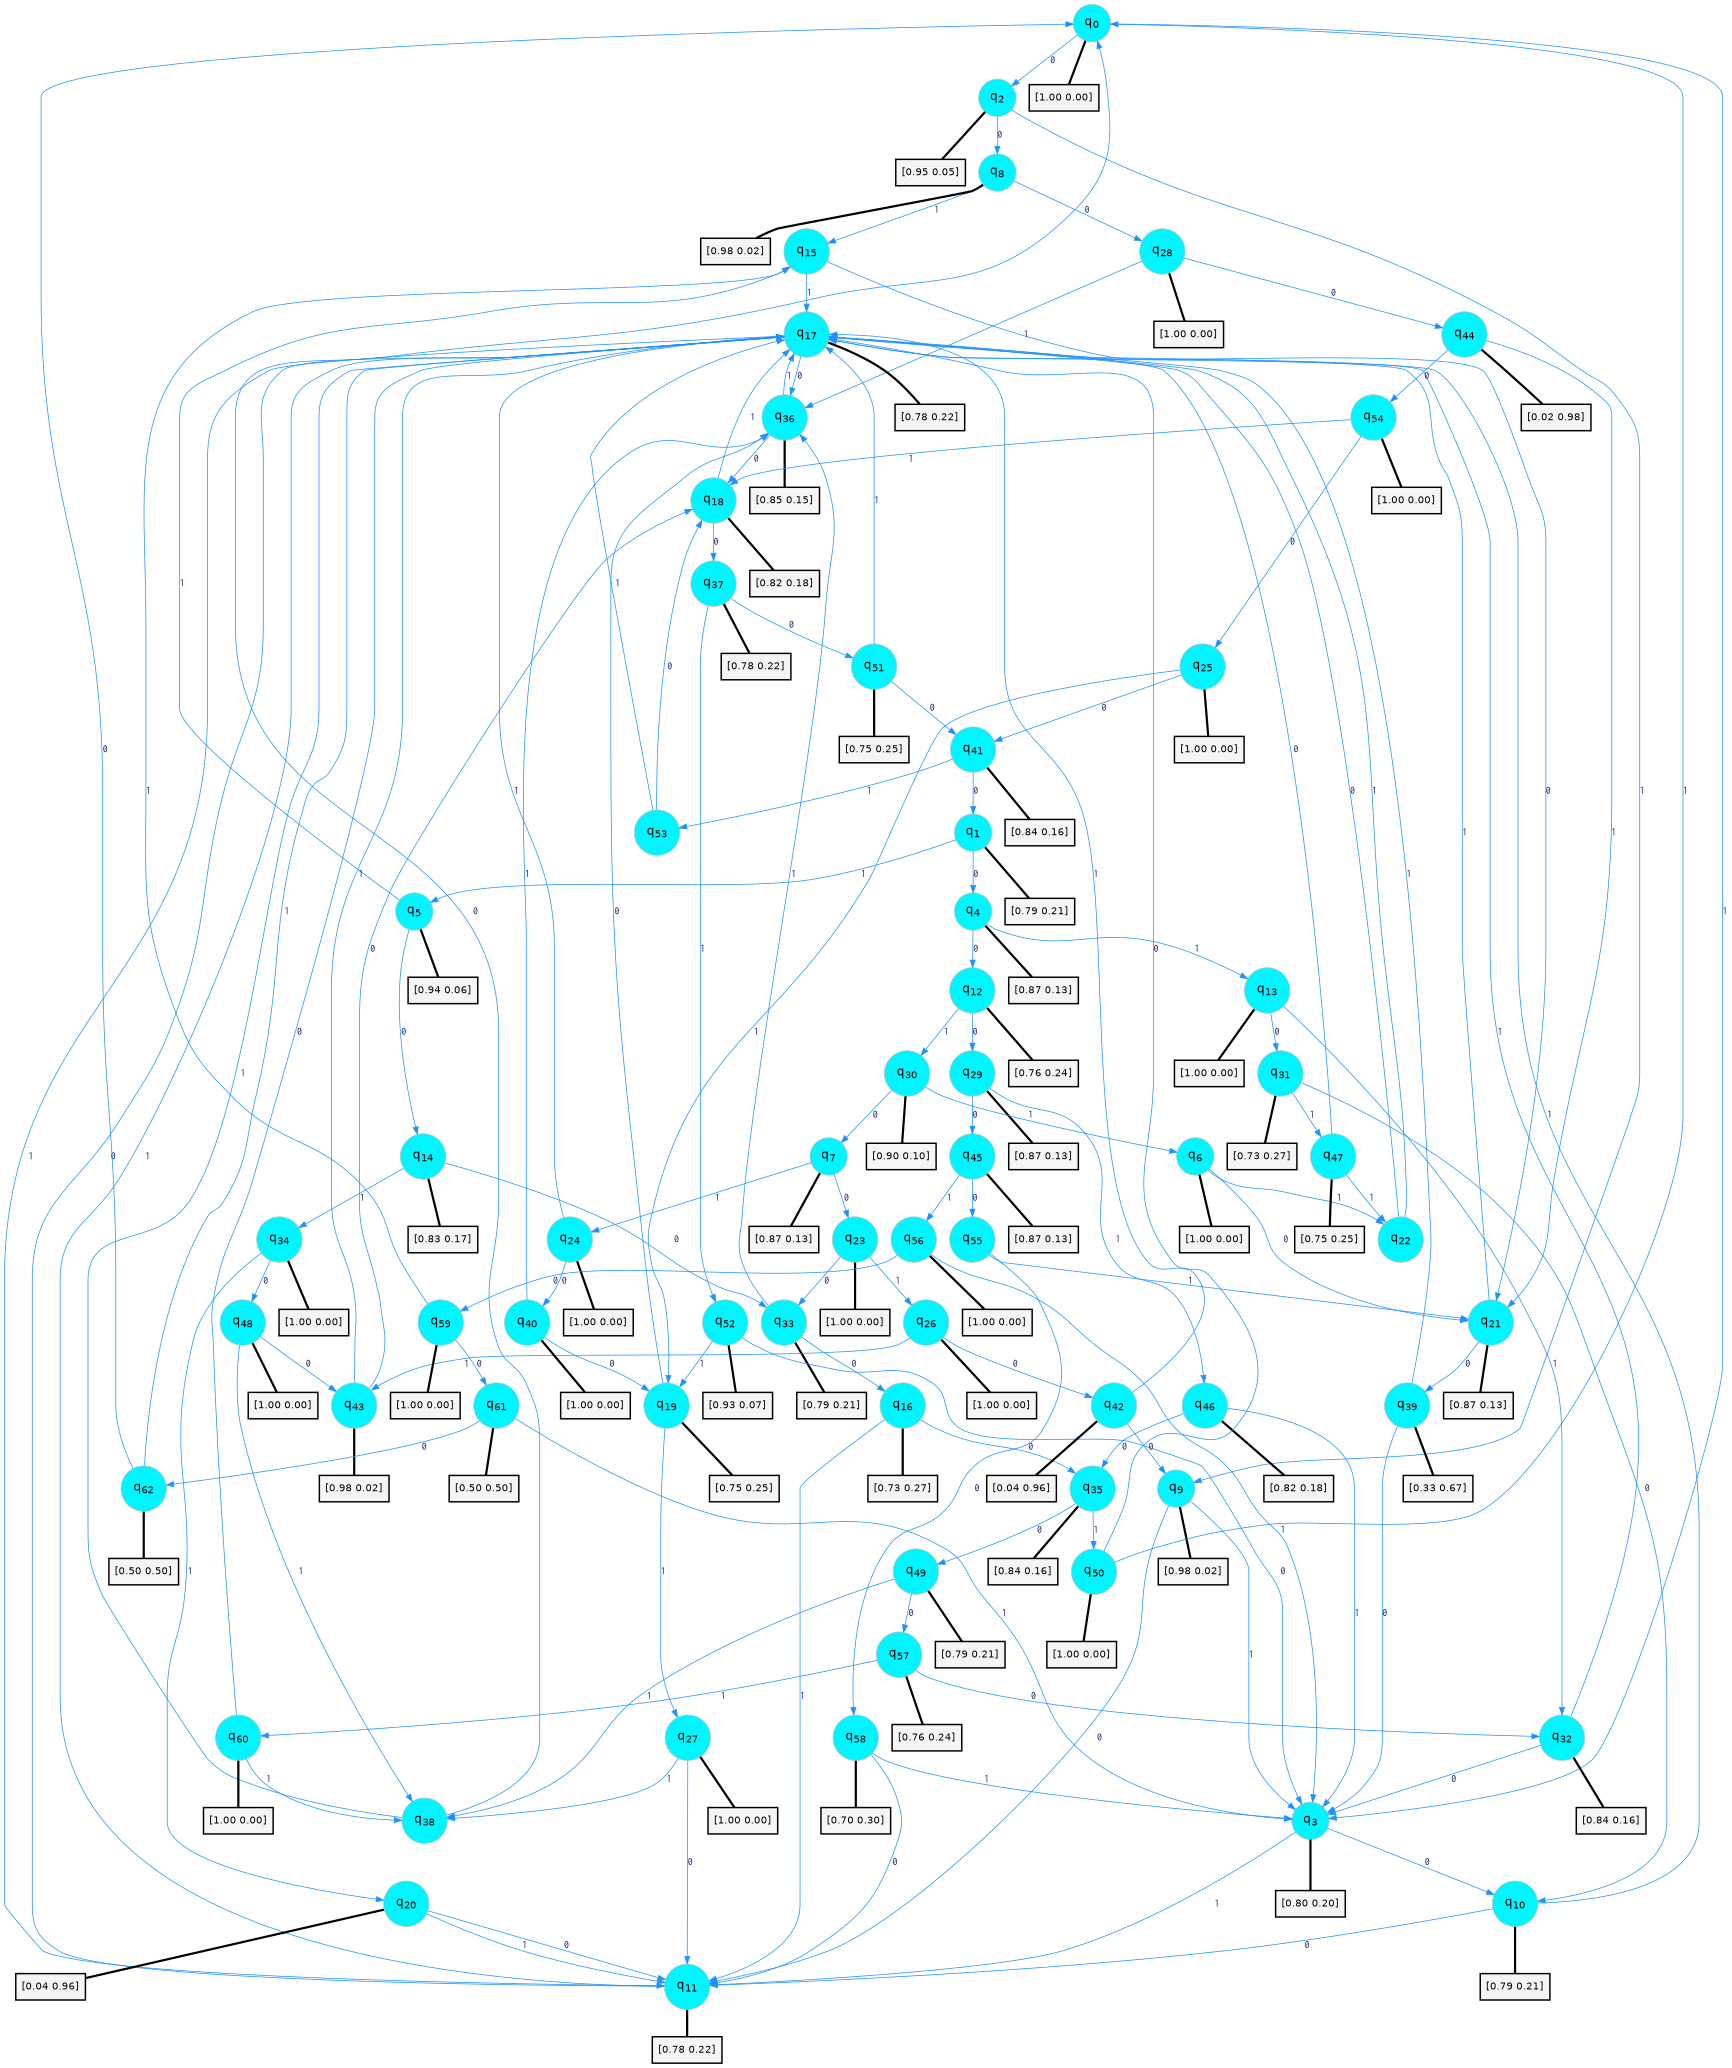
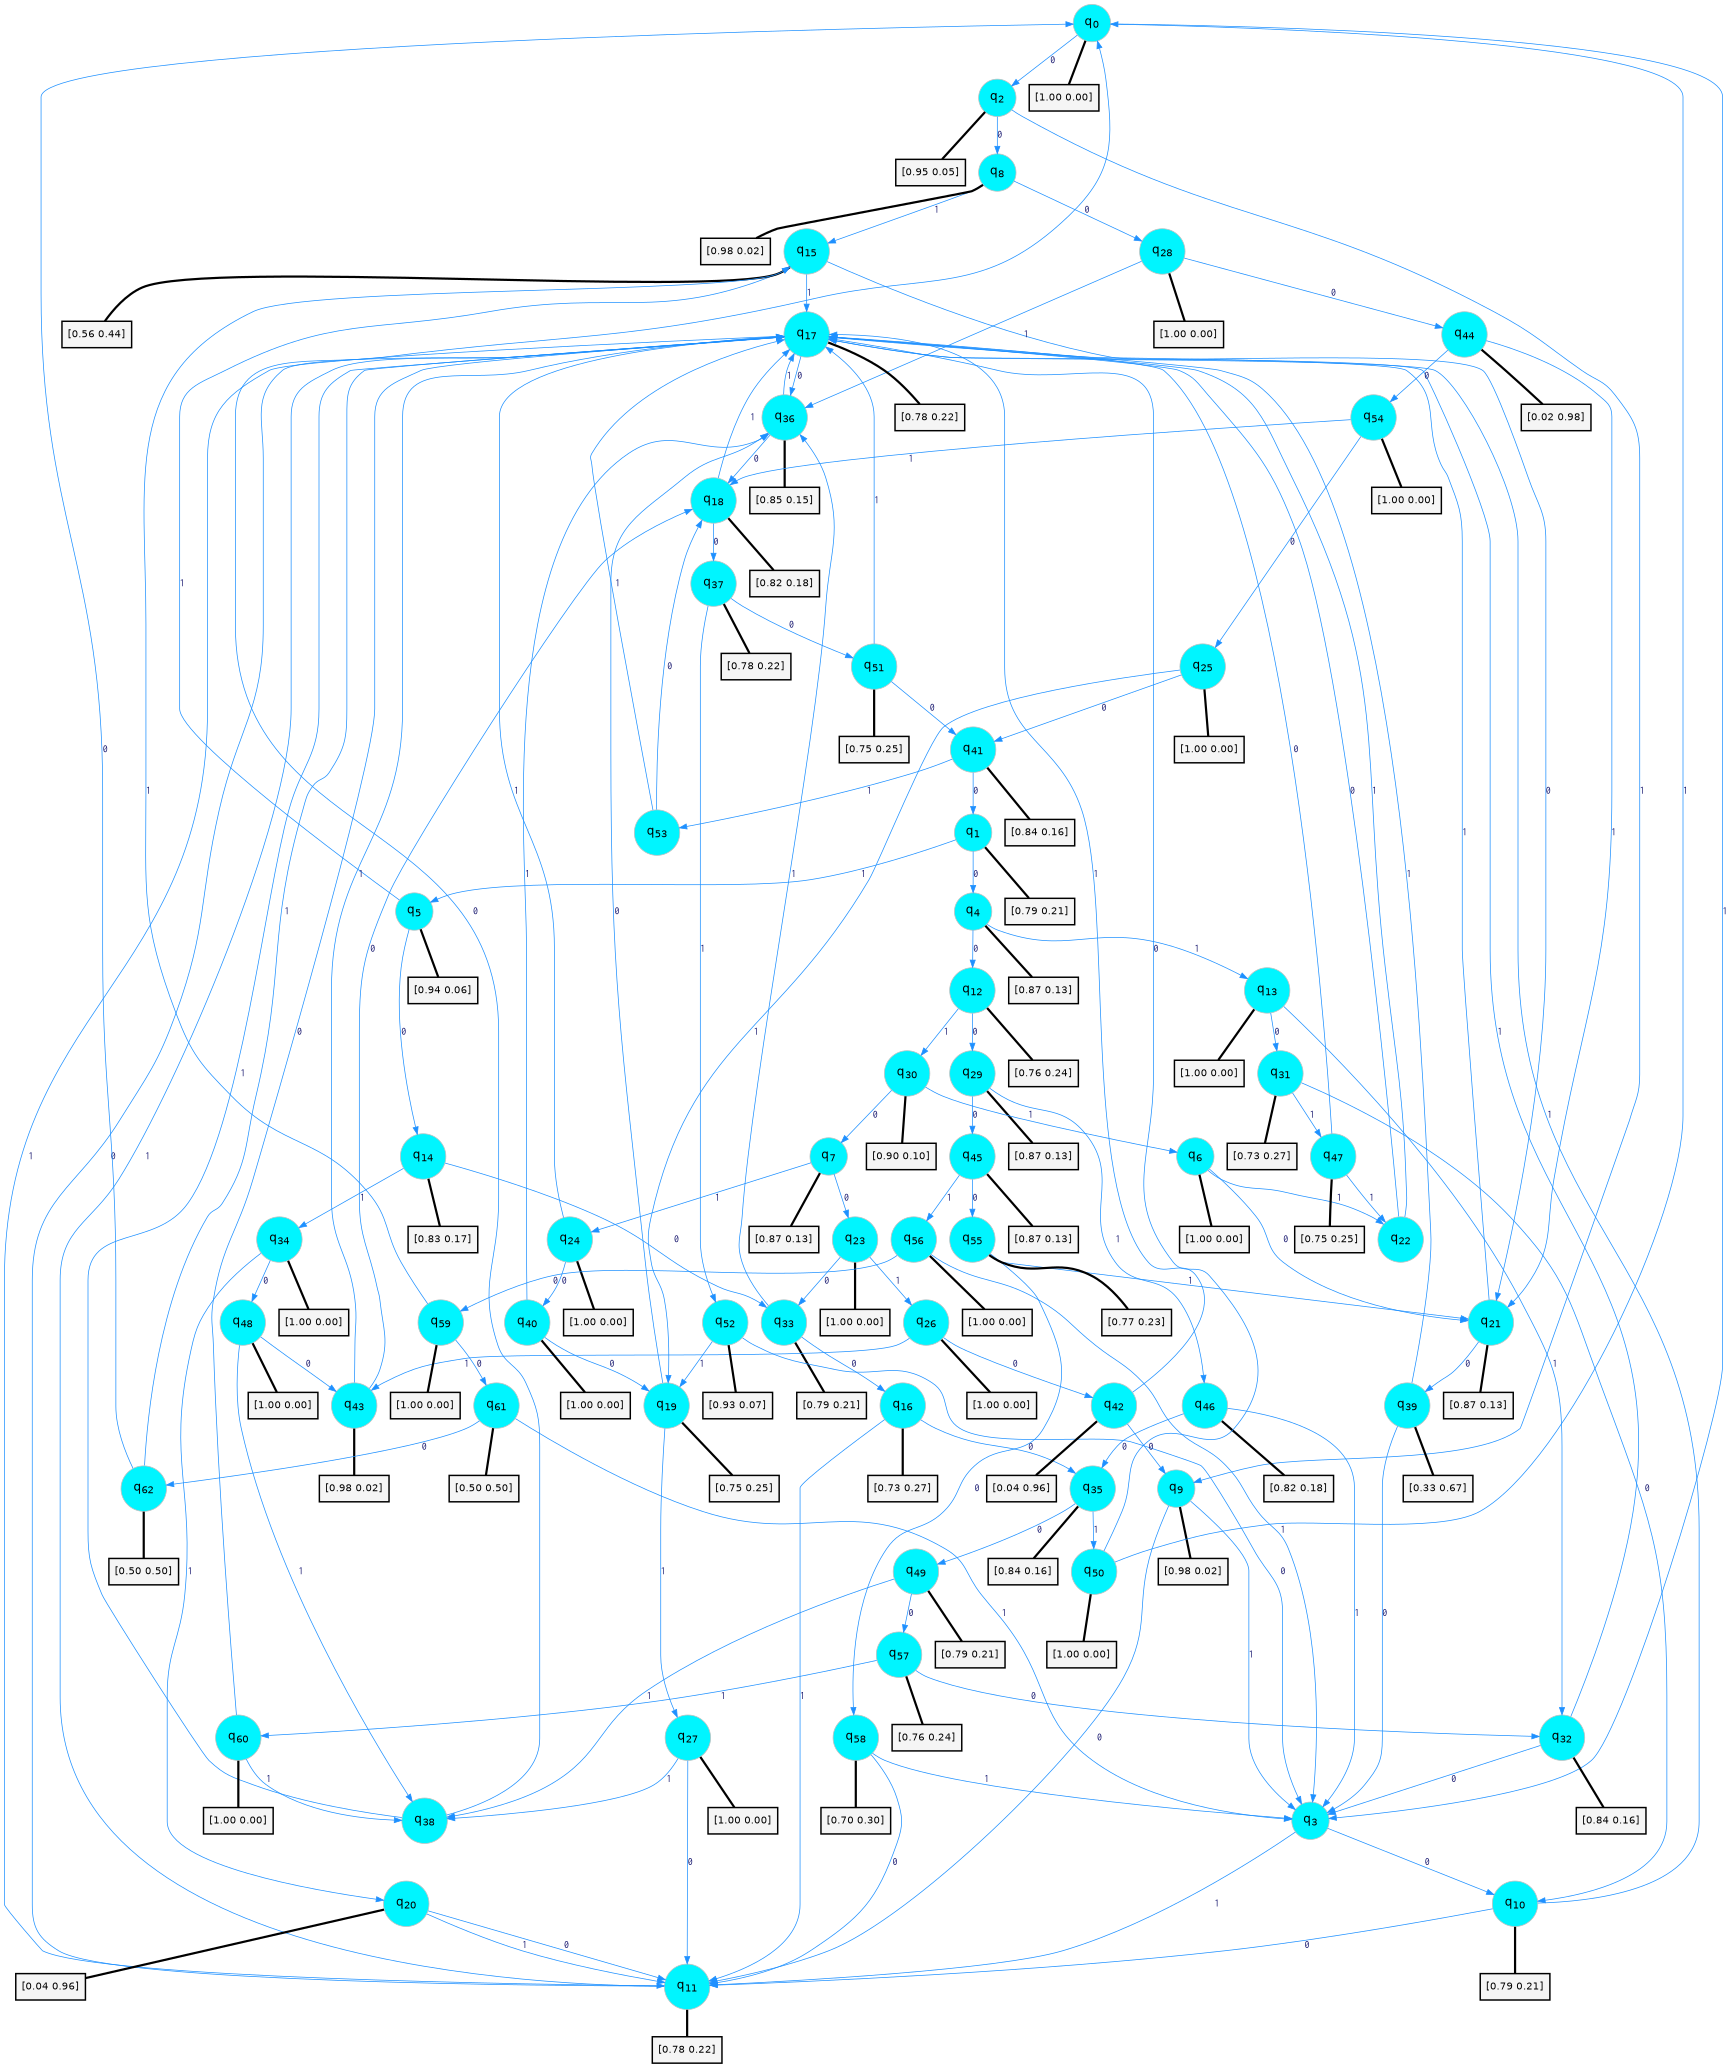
node "[0.56 0.44]": added
node "[0.77 0.23]": added
node "[0.80 0.20]": removed
